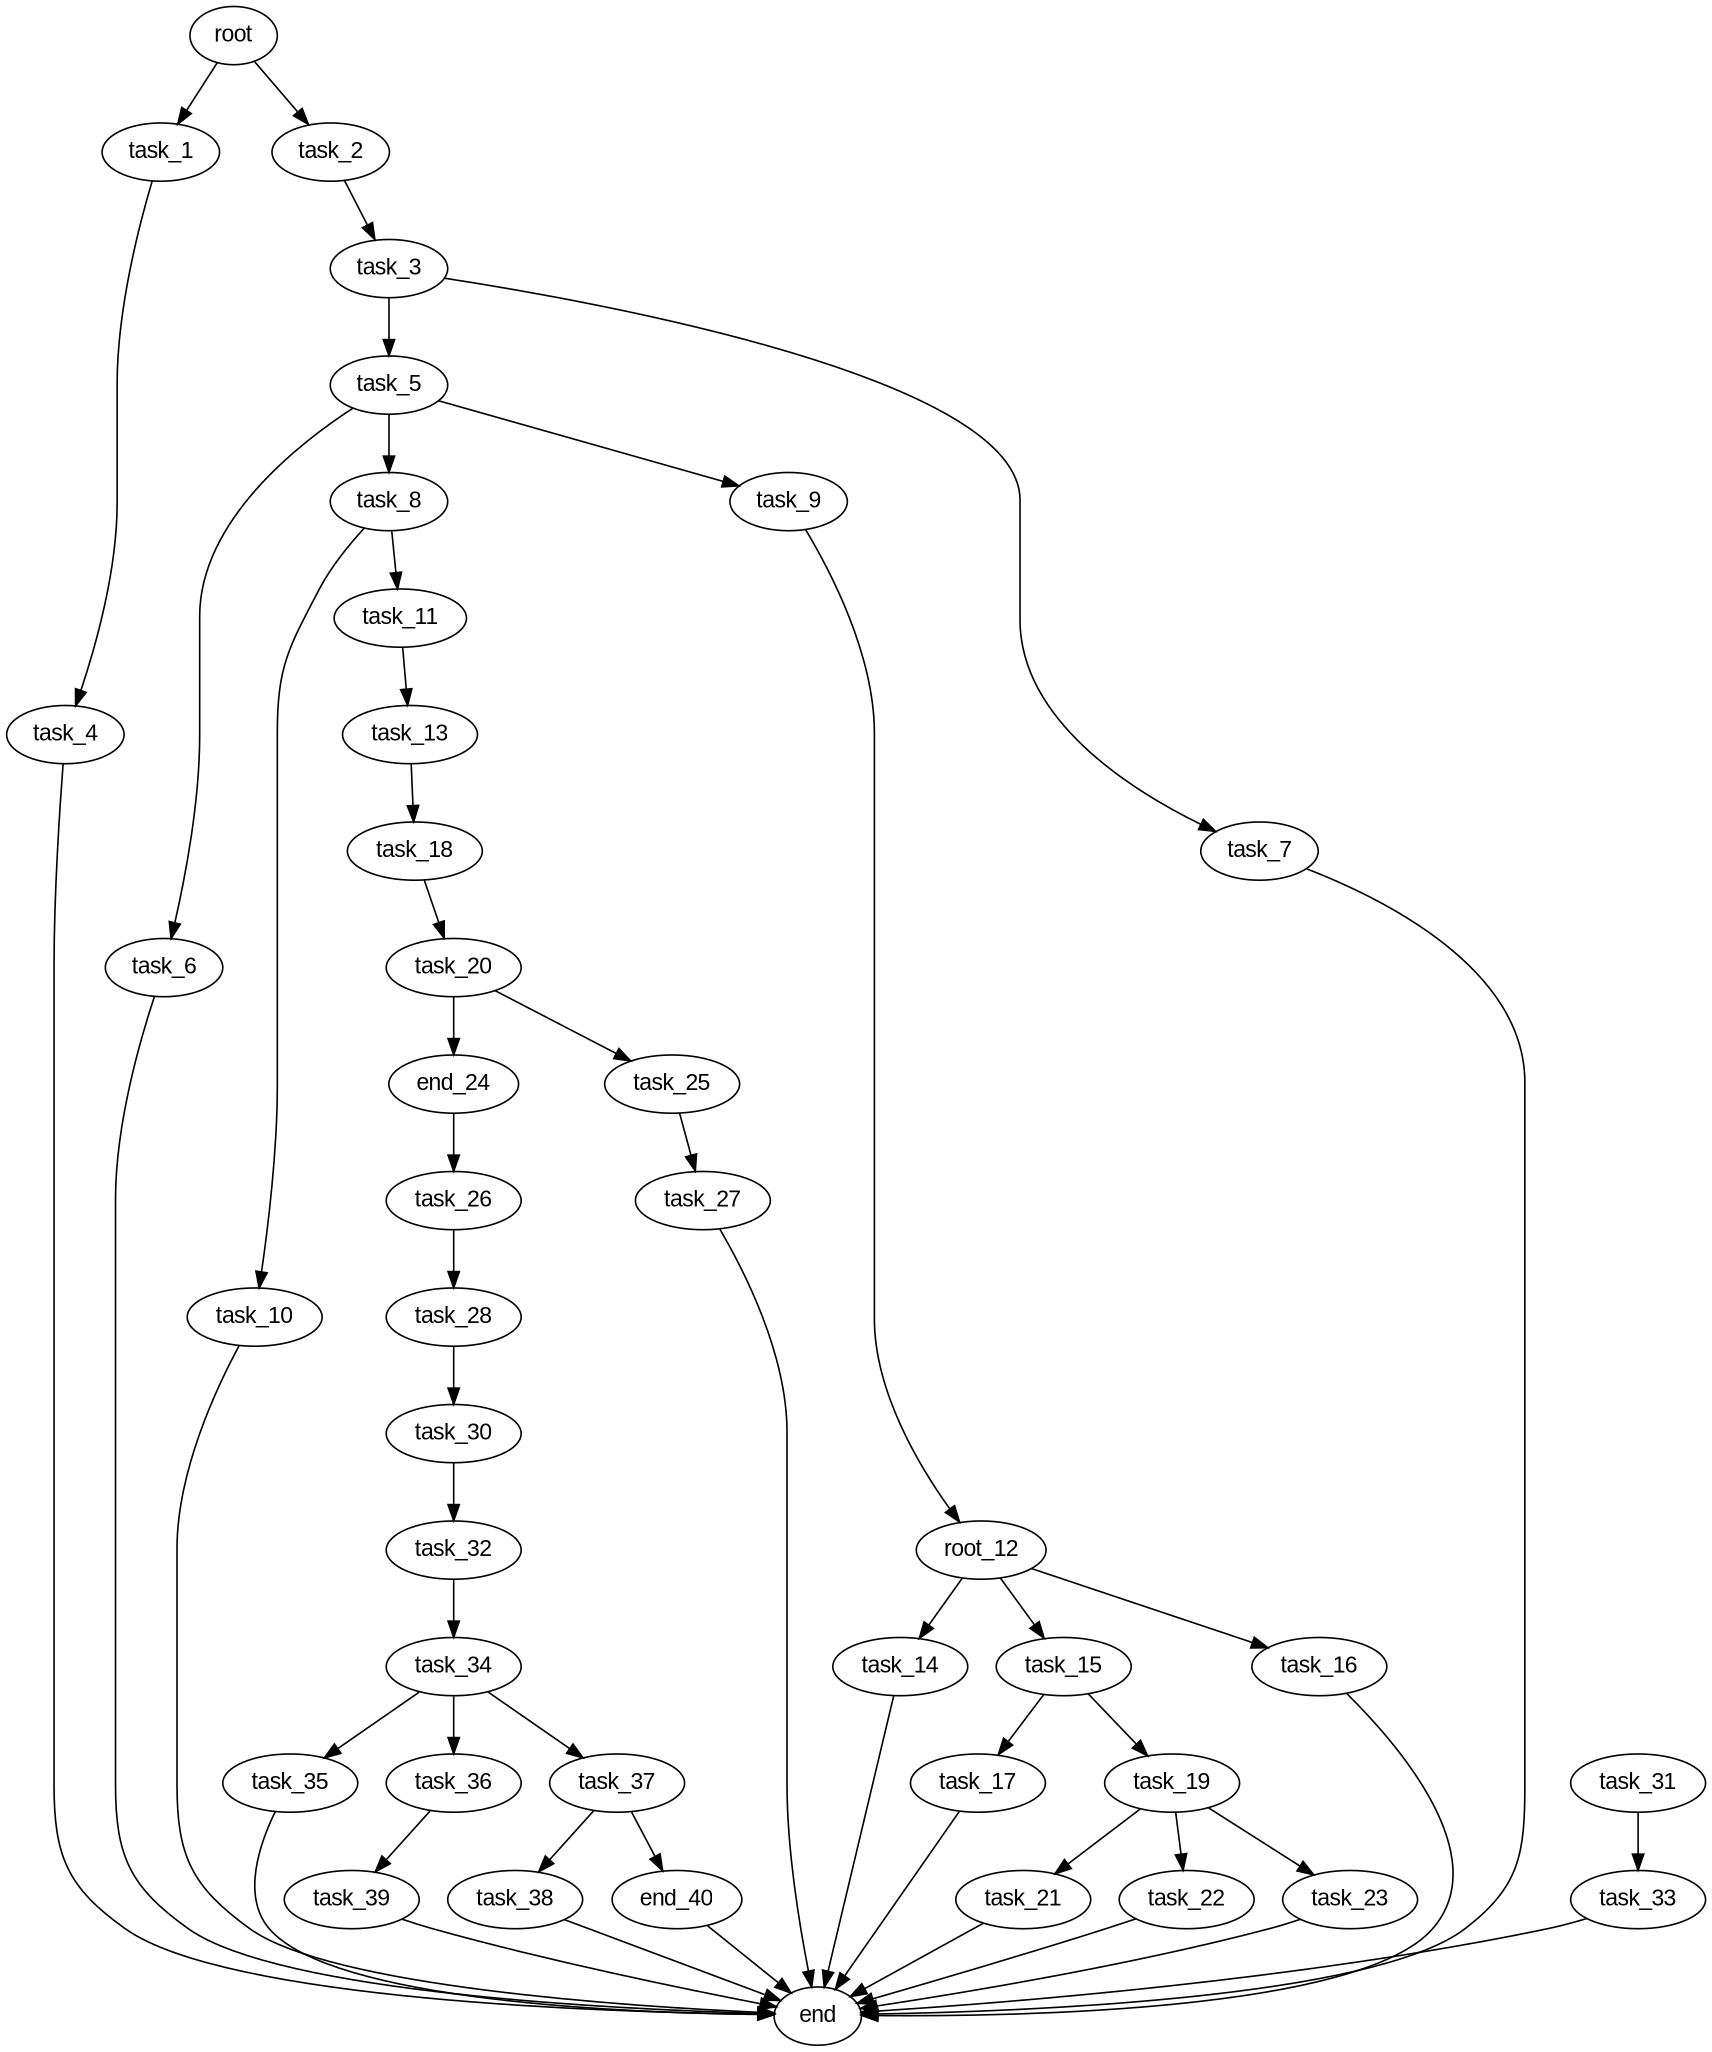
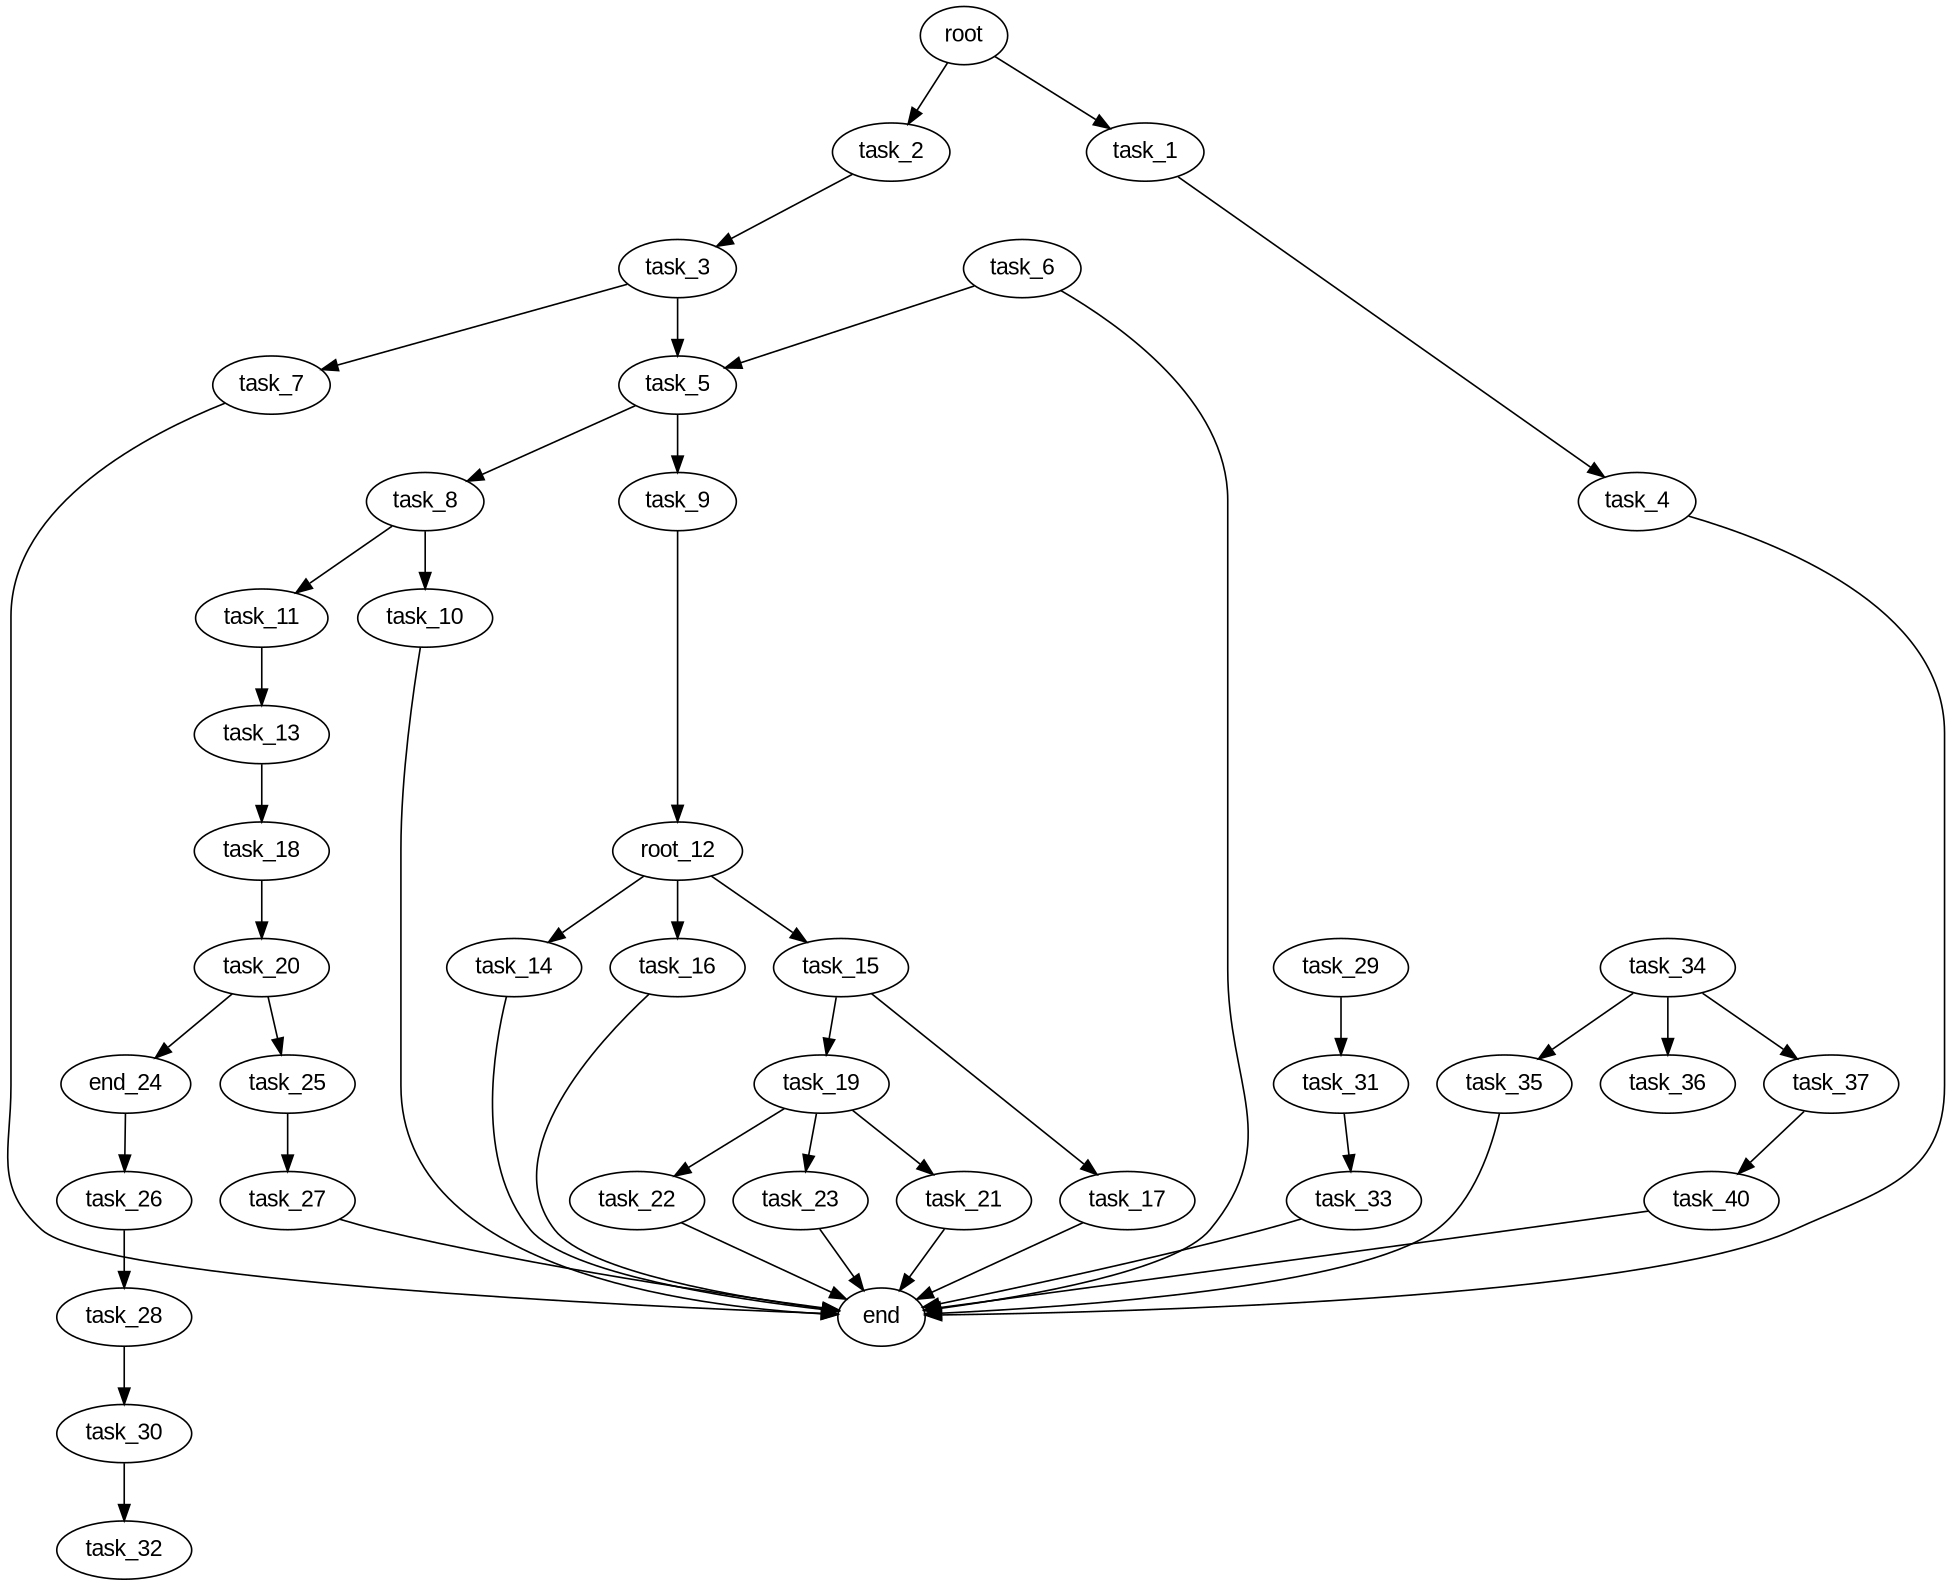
edge "task_5" -> "task_6": reversed
node "task_29": added
edge "task_32" -> "task_34": removed
node "task_39": removed
node "task_38": removed
node "end_40": label "end_40" -> "task_40"
